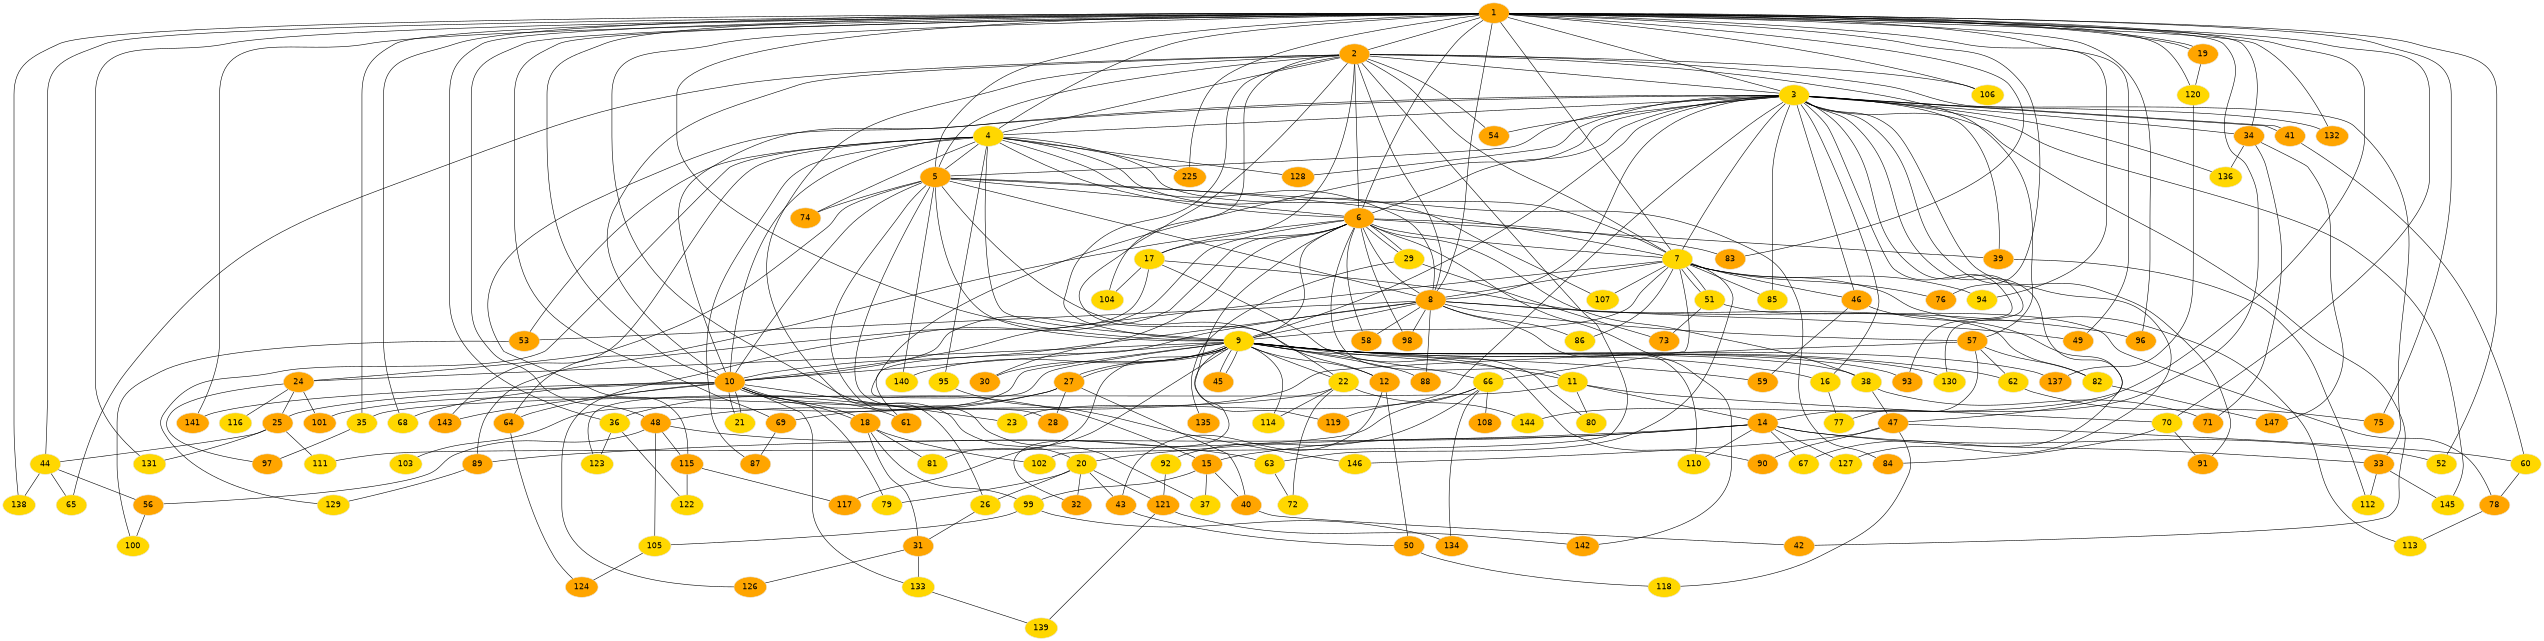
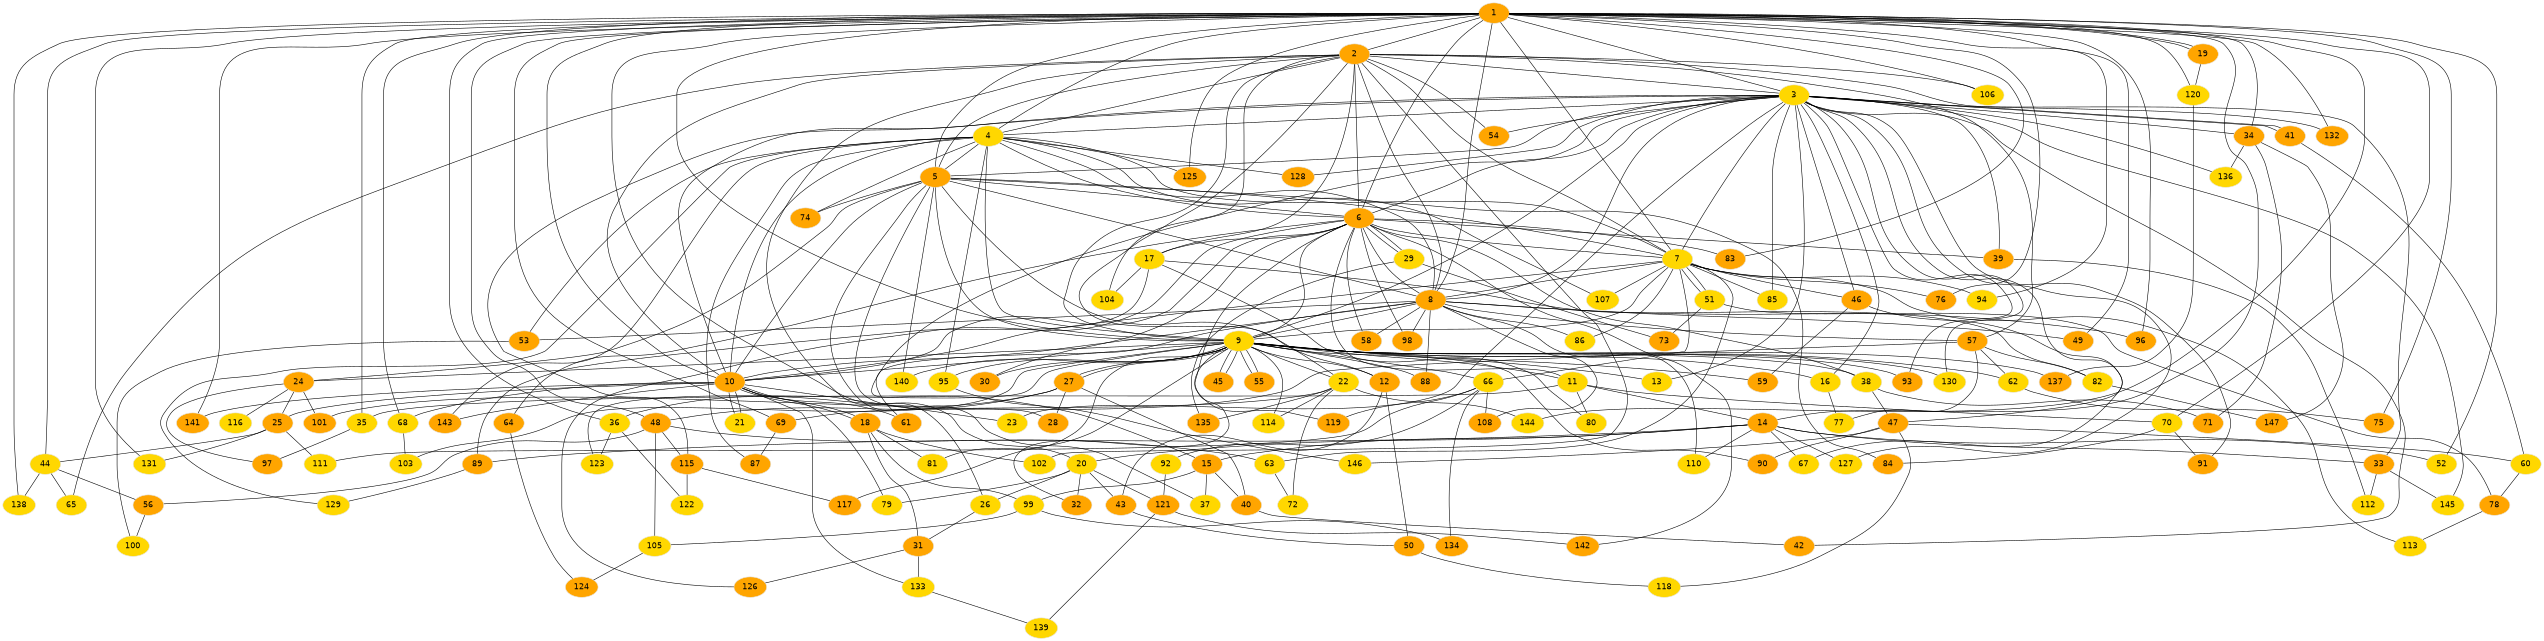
node "225": label "225" -> "125"
edge "9" -- "95": added
edge "8" -- "108": added
node "55": added
node "13": added
edge "10" -- "64": removed
edge "22" -- "135": added
edge "68" -- "103": added
